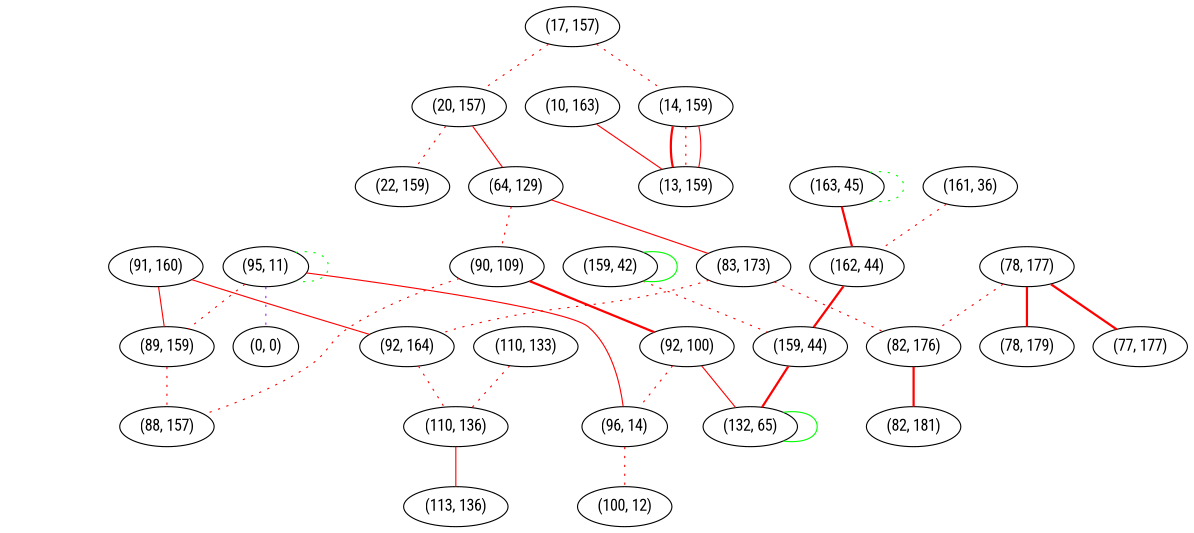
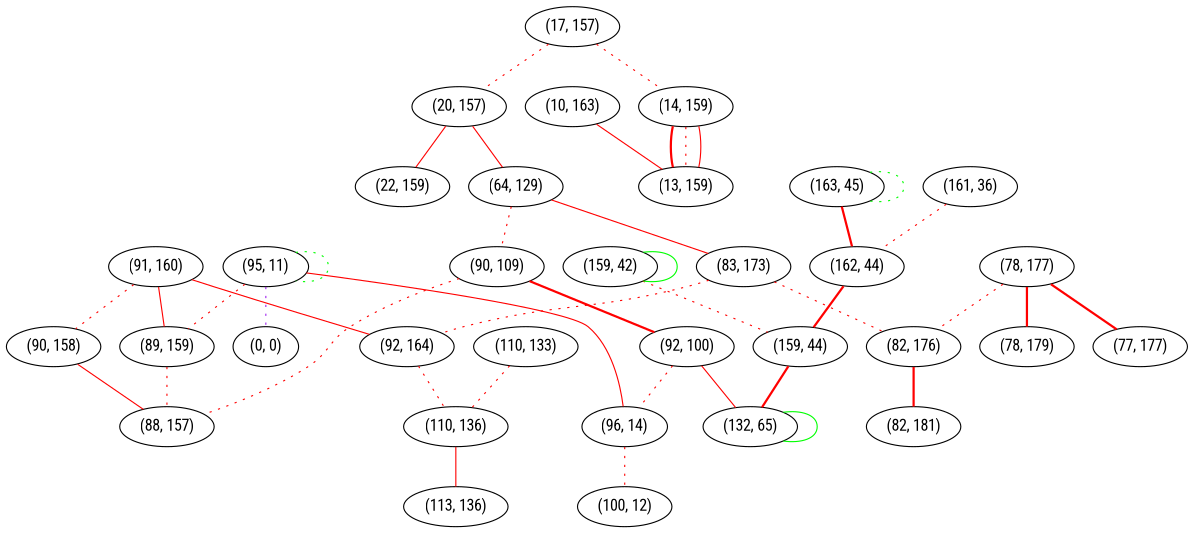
edge "(20, 157)" -- "(22, 159)": style dotted -> solid
node "(90, 158)": added
